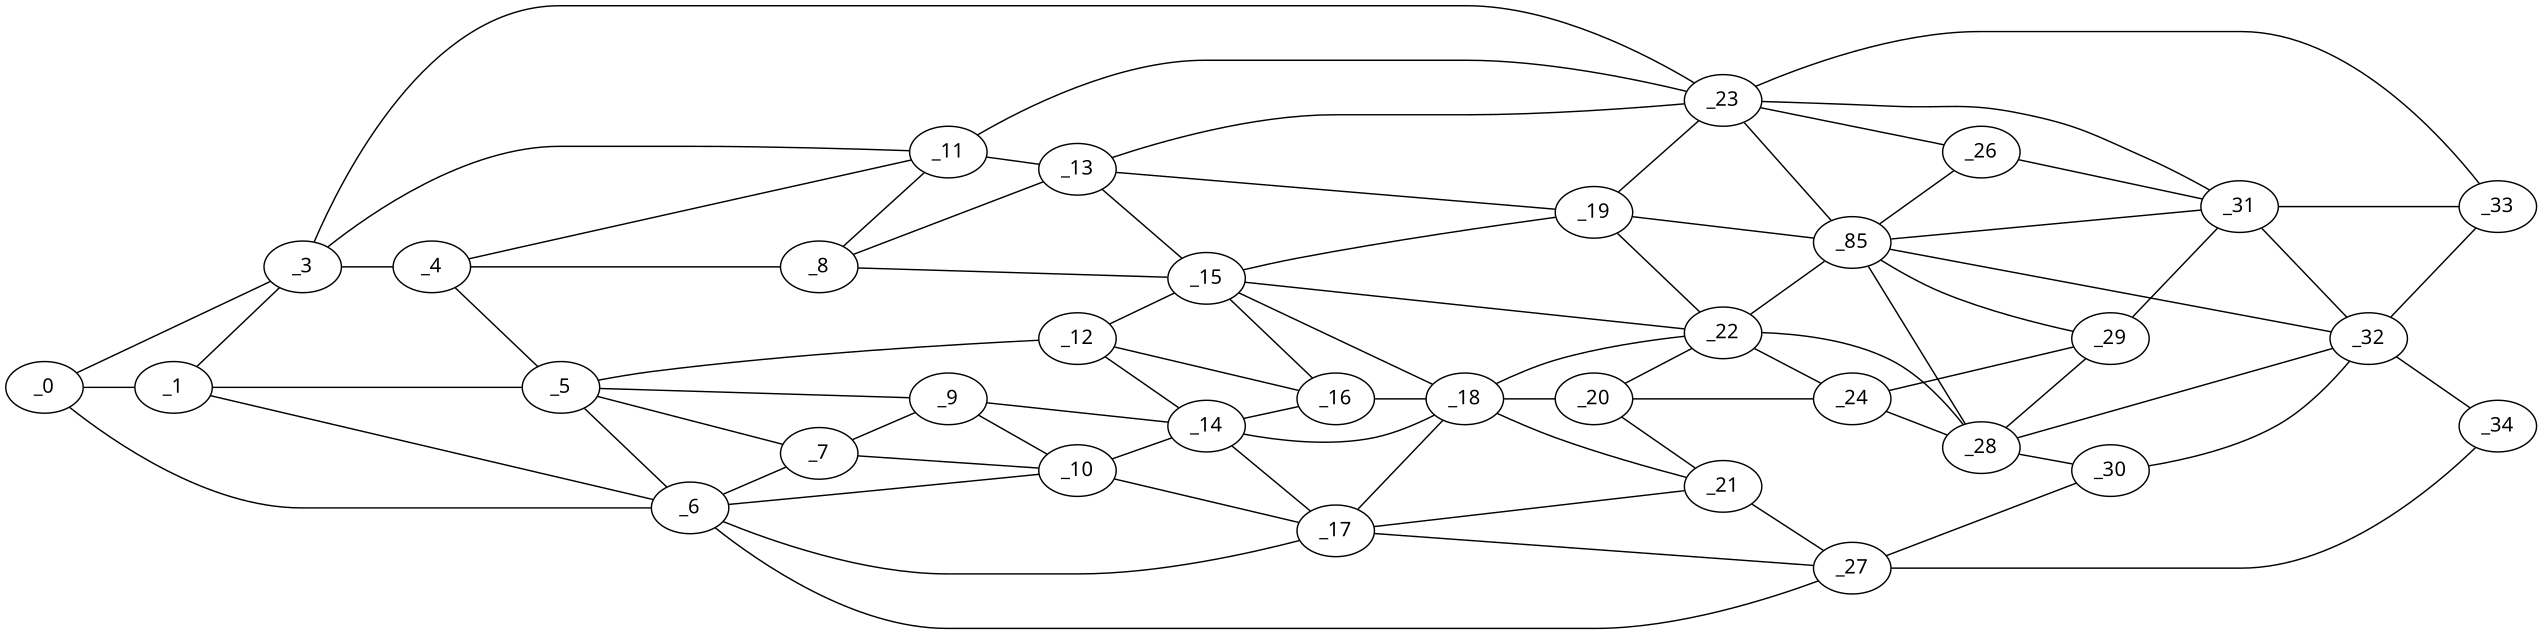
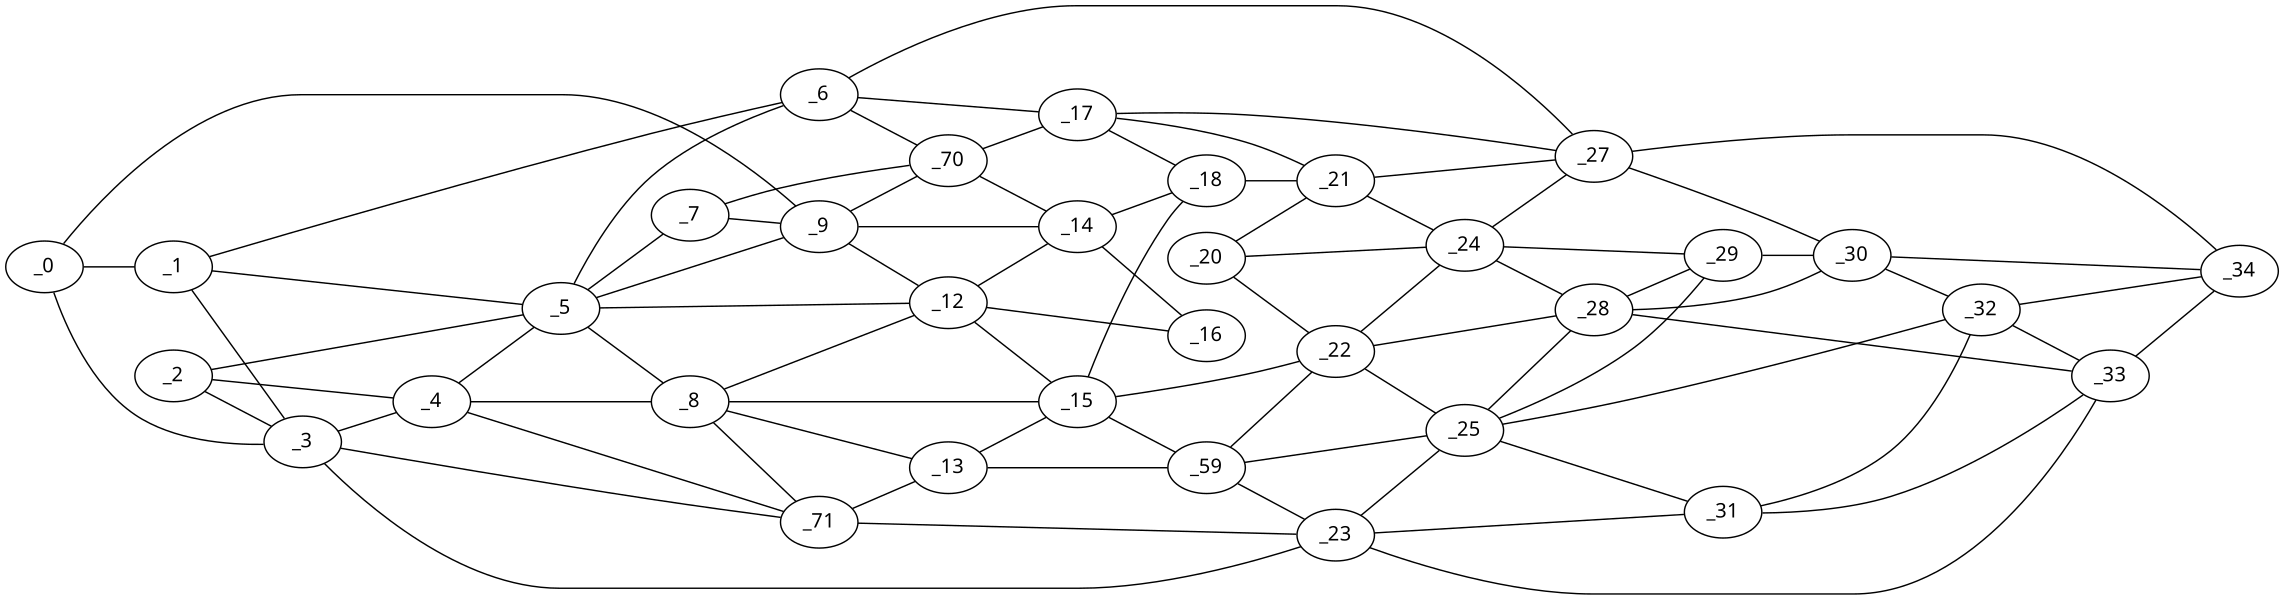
edge "_23" -- "_13": removed
node "_11": label "_11" -> "_71"
node "_26": removed
edge "_27" -- "_24": added
node "_19": label "_19" -> "_59"
edge "_21" -- "_24": added
node "_85": label "_85" -> "_25"
edge "_30" -- "_34": added
edge "_9" -- "_12": added
edge "_31" -- "_29": now "_30" -- "_29"
edge "_34" -- "_33": added
edge "_15" -- "_16": removed
edge "_12" -- "_8": added
edge "_22" -- "_18": removed
edge "_5" -- "_8": added
node "_2": added
edge "_32" -- "_28": now "_33" -- "_28"
edge "_16" -- "_18": removed
edge "_18" -- "_20": removed
node "_10": label "_10" -> "_70"
edge "_14" -- "_17": removed
edge "_7" -- "_6": removed
edge "_0" -- "_6": now "_0" -- "_9"
